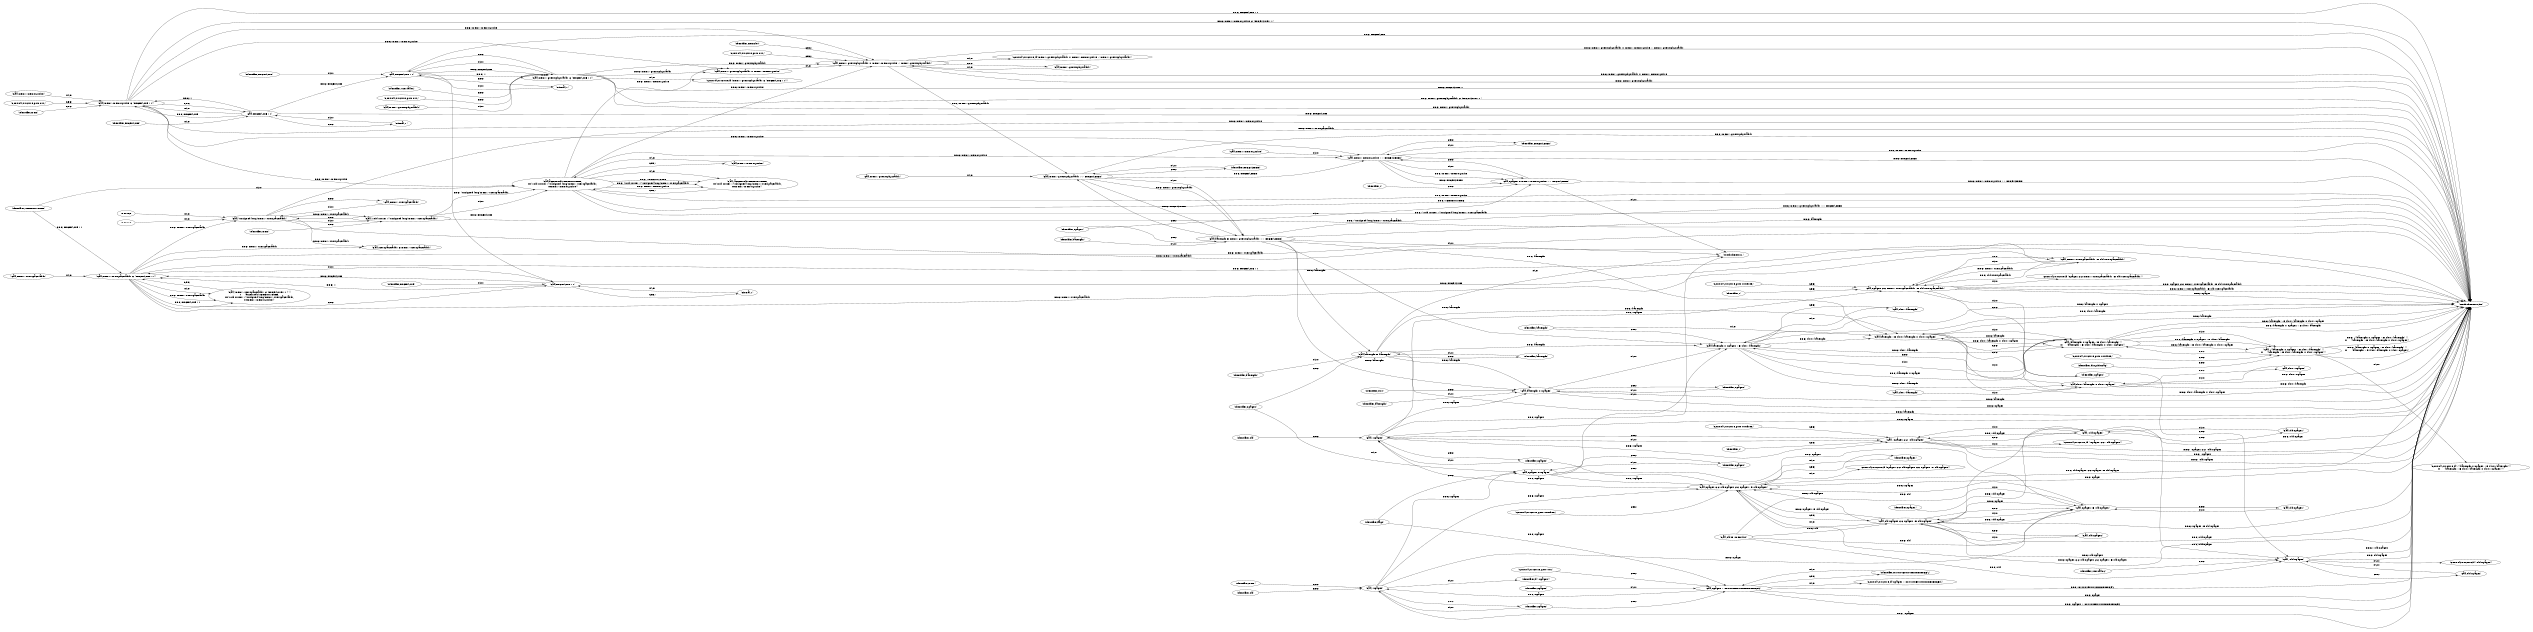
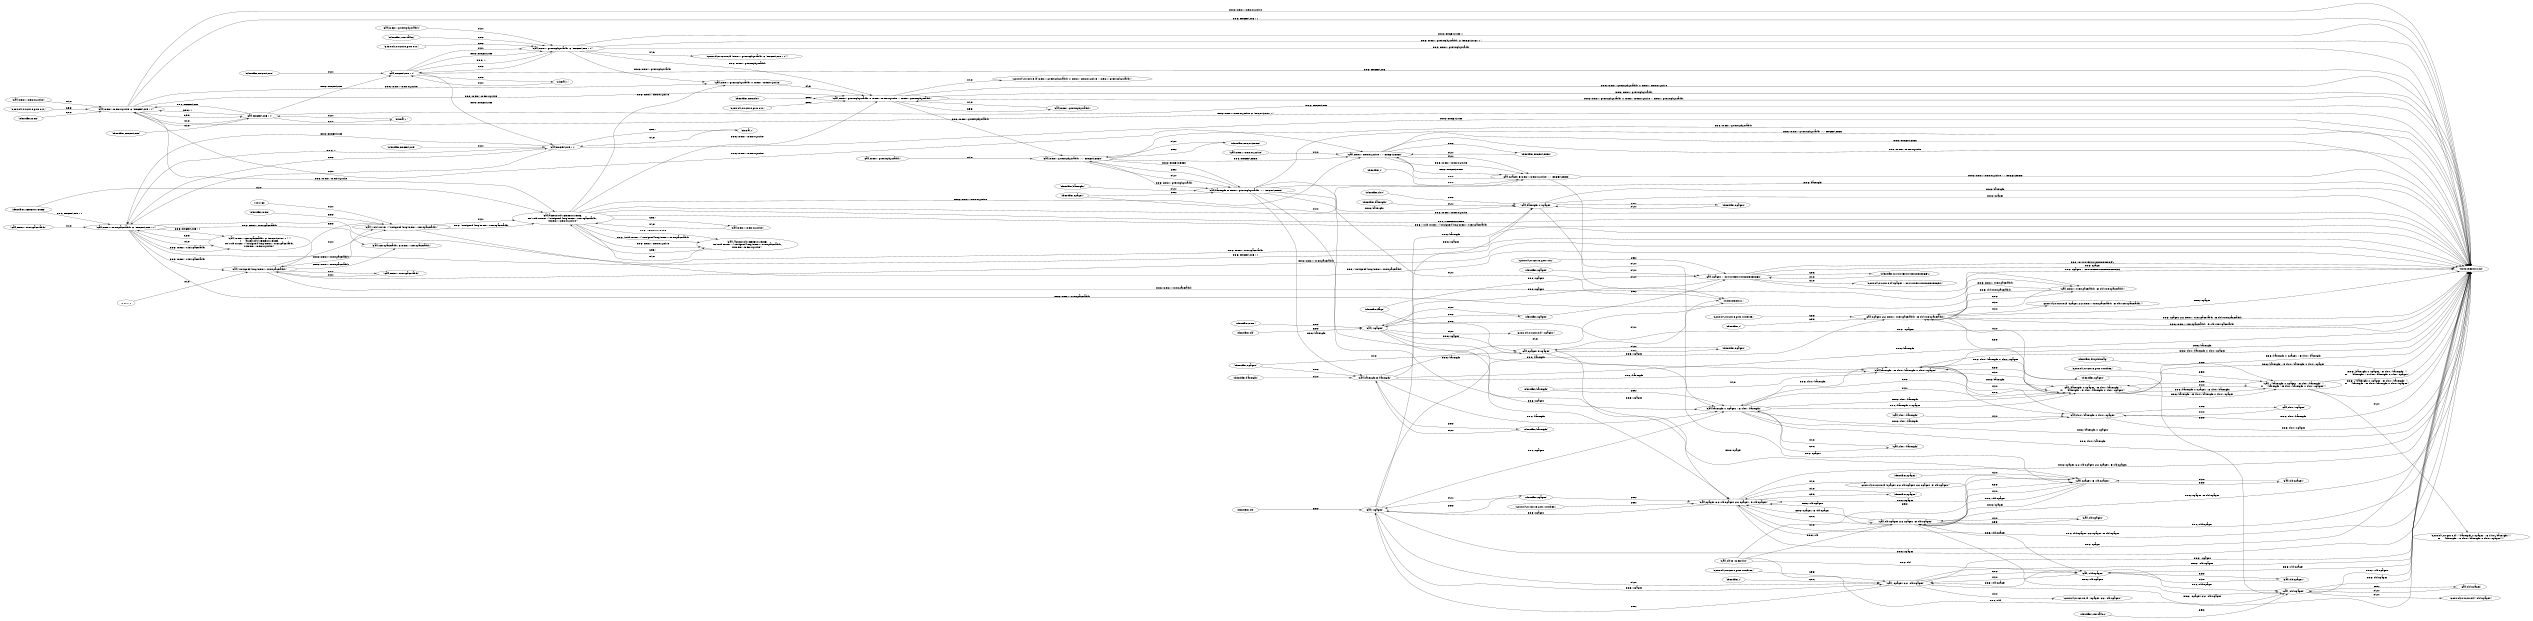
edge "1000168" -> "(Call,(unsigned long)mem->userspace_addr)": now "1000168" -> "(Call,(void __user *)(unsigned long)mem->userspace_addr)"
edge "(Call,old = *memslot)" -> "(Call,npages != old.npages)": label "DDG: old" -> "CFG: "
node "(Identifier,if (!npages))": label "(Identifier,if (!npages))" -> "(ControlStructure,if (!npages))"
